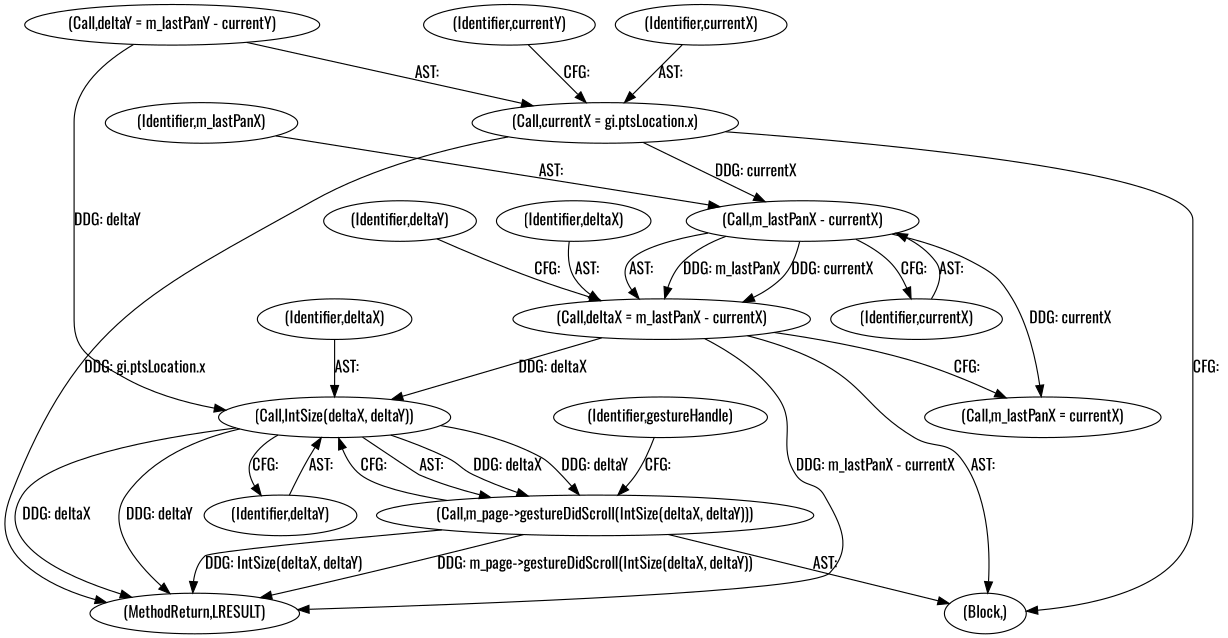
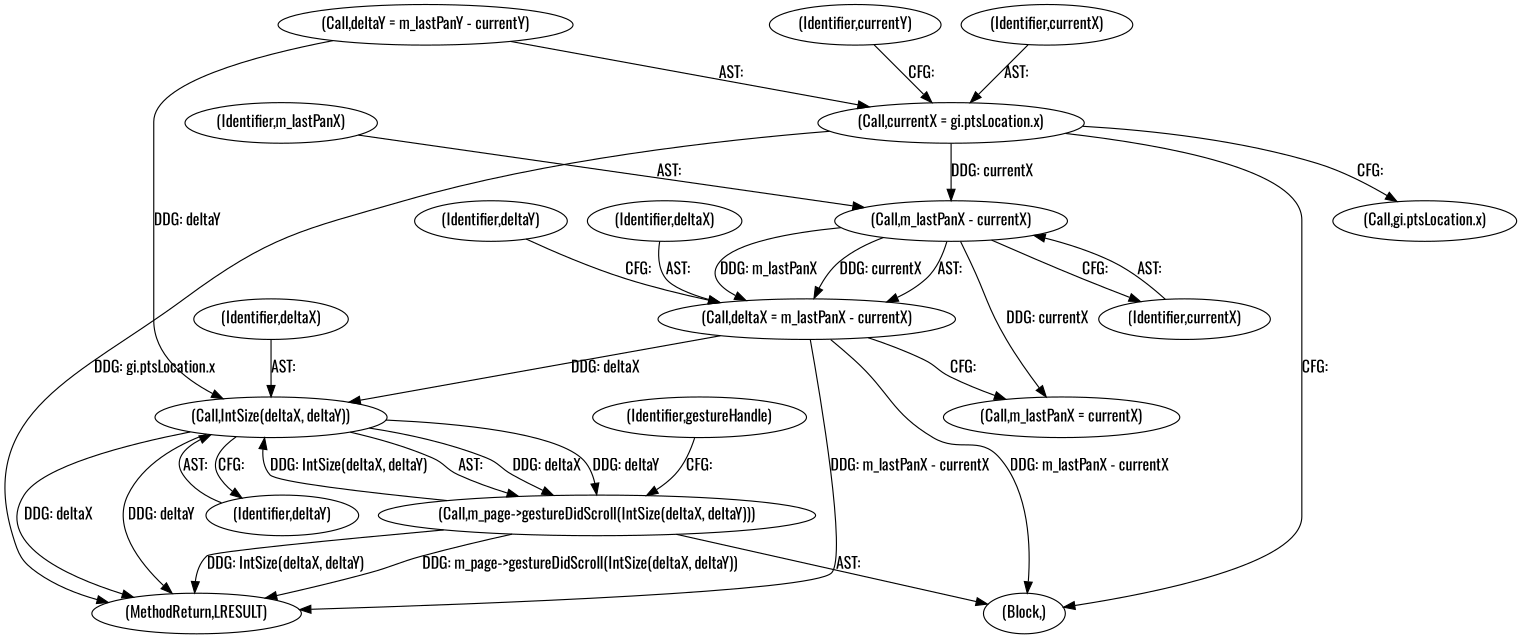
node "(Call,gi.ptsLocation.x)": added
edge "(Call,m_page->gestureDidScroll(IntSize(deltaX, deltaY)))" -> "(Call,IntSize(deltaX, deltaY))": label "CFG: " -> "DDG: IntSize(deltaX, deltaY)"
edge "(Call,deltaX = m_lastPanX - currentX)" -> "(Block,)": label "AST: " -> "DDG: m_lastPanX - currentX"
